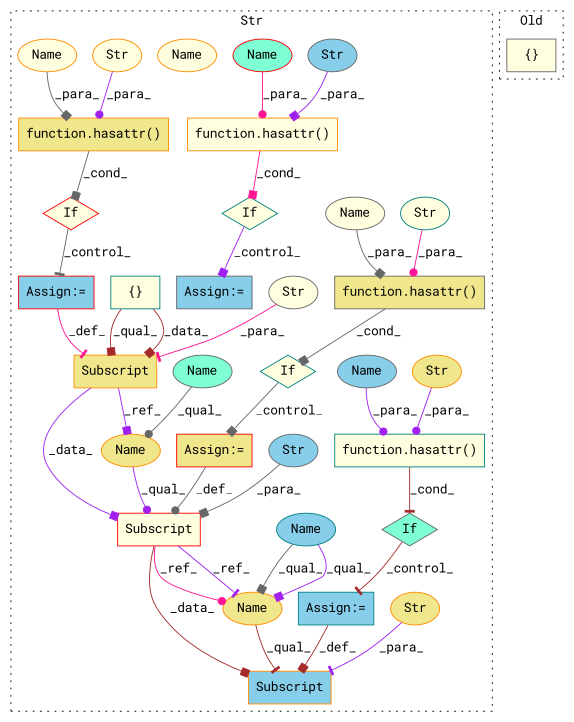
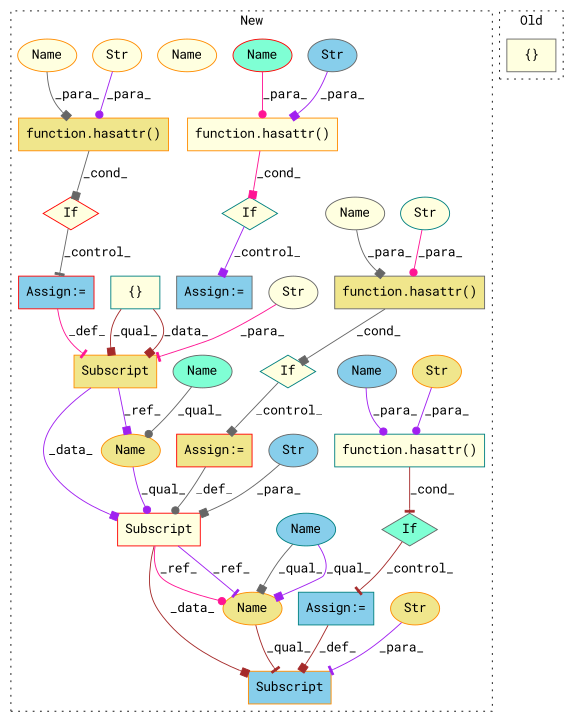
cluster "Str": label "Str" -> "New"
